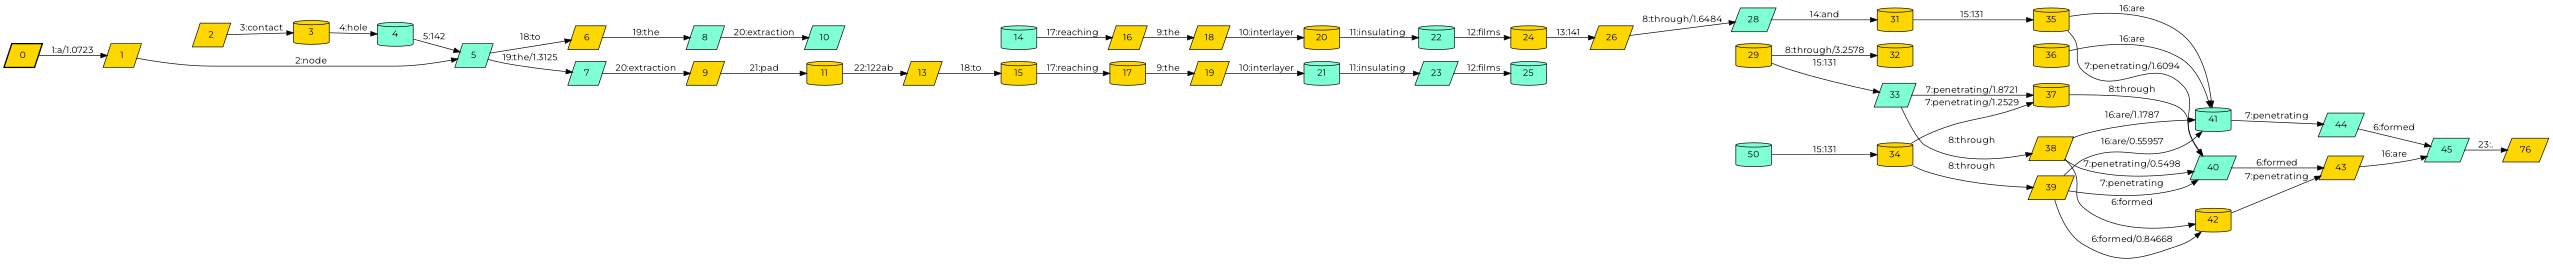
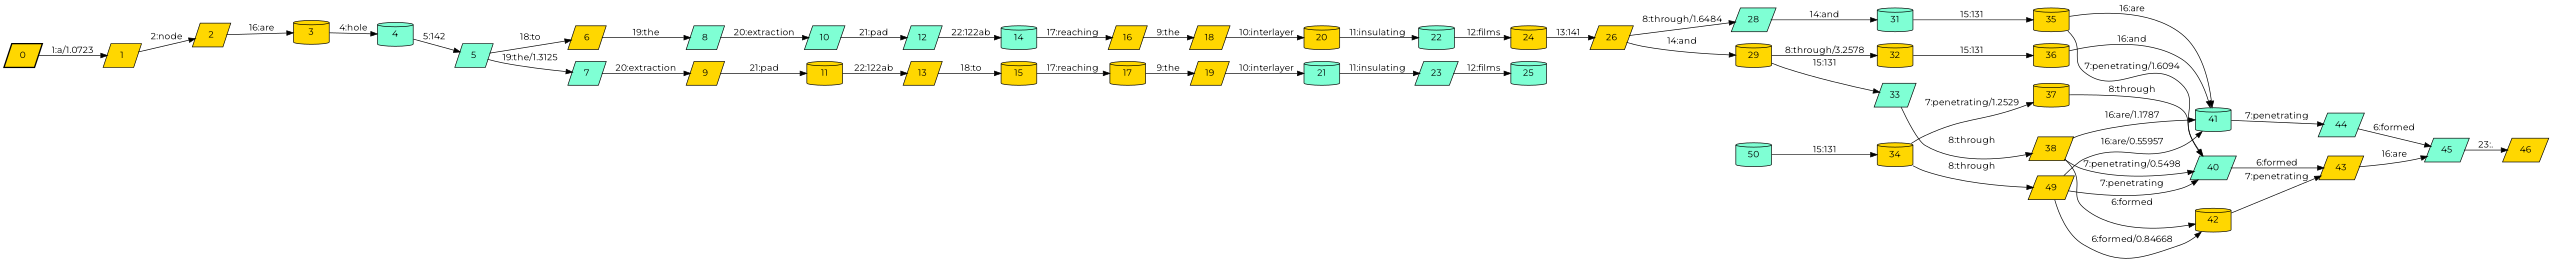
node "31": fillcolor gold -> aquamarine
edge "2" -> "3": label "3:contact" -> "16:are"
node "12": added
edge "36" -> "41": label "16:are" -> "16:and"
edge "26" -> "29": added, label "14:and"
edge "32" -> "36": added, label "15:131"
edge "1" -> "5": now "1" -> "2"
edge "33" -> "37": removed, label "7:penetrating/1.8721"
node "76": label "76" -> "46"
node "39": label "39" -> "49"
